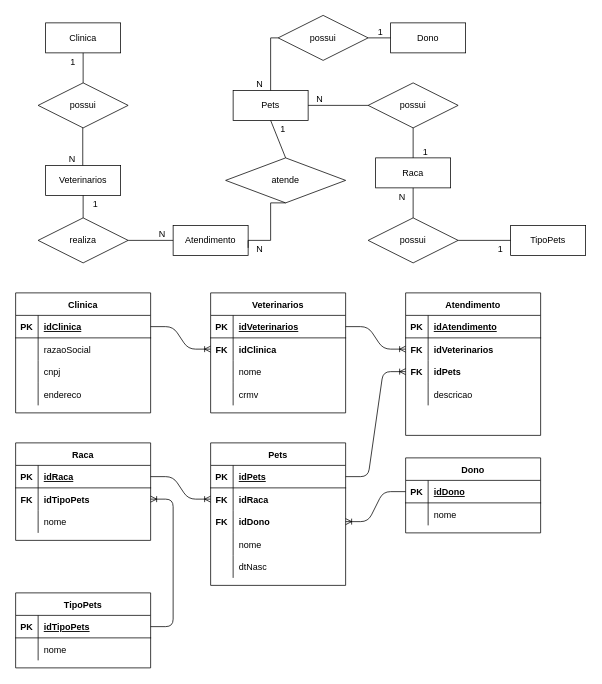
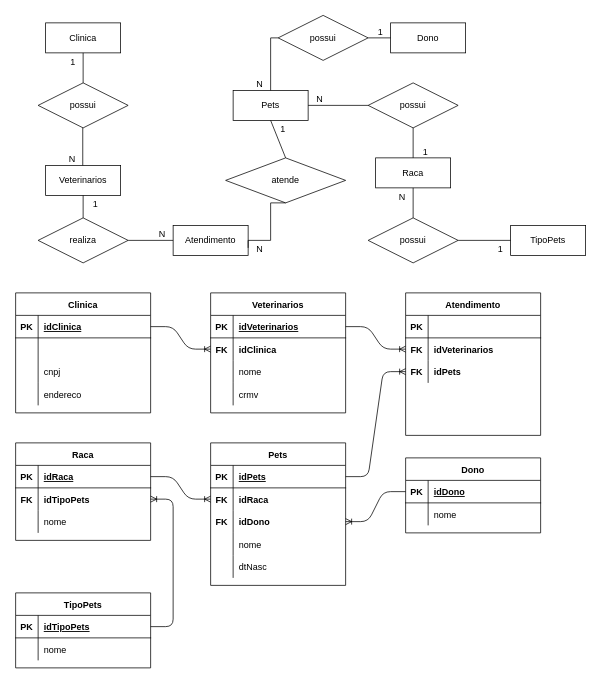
node "idAtendimento": removed
node "razaoSocial": removed
node "descricao": removed
